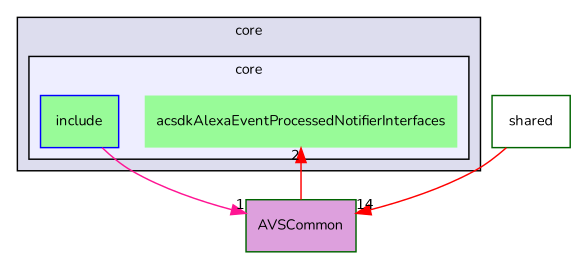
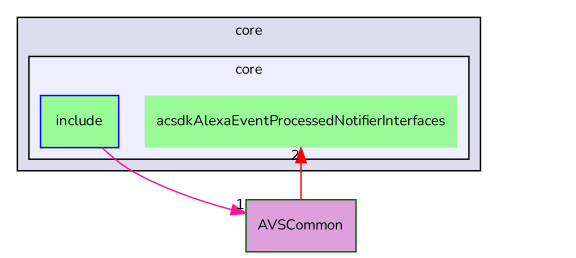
node "shared": removed
